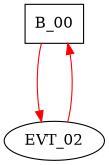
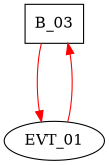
node "B_00": label "B_00" -> "B_03"
node "EVT_02": label "EVT_02" -> "EVT_01"
